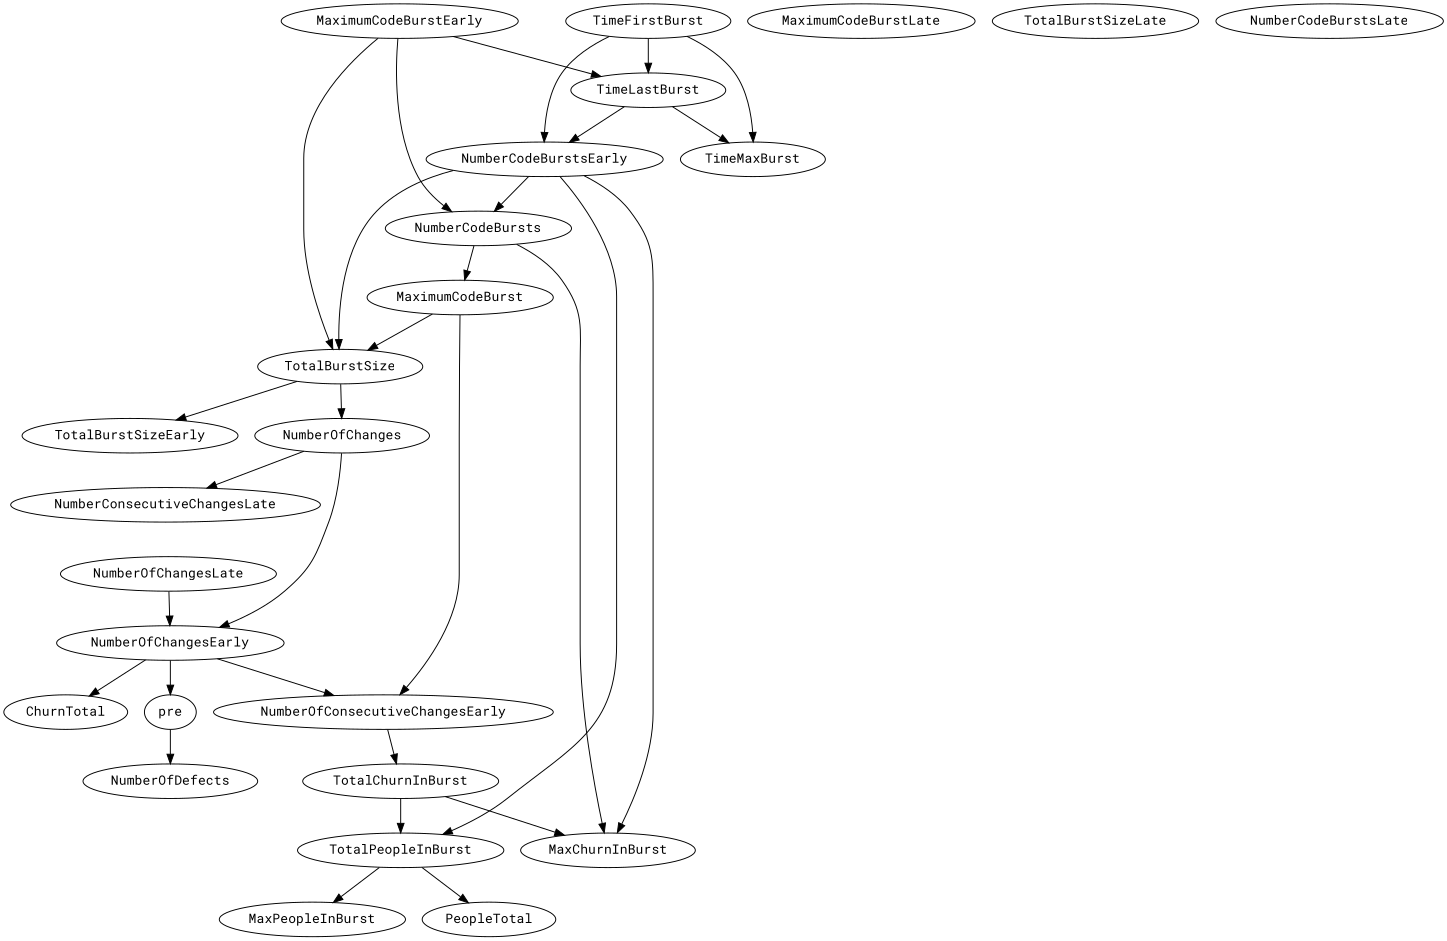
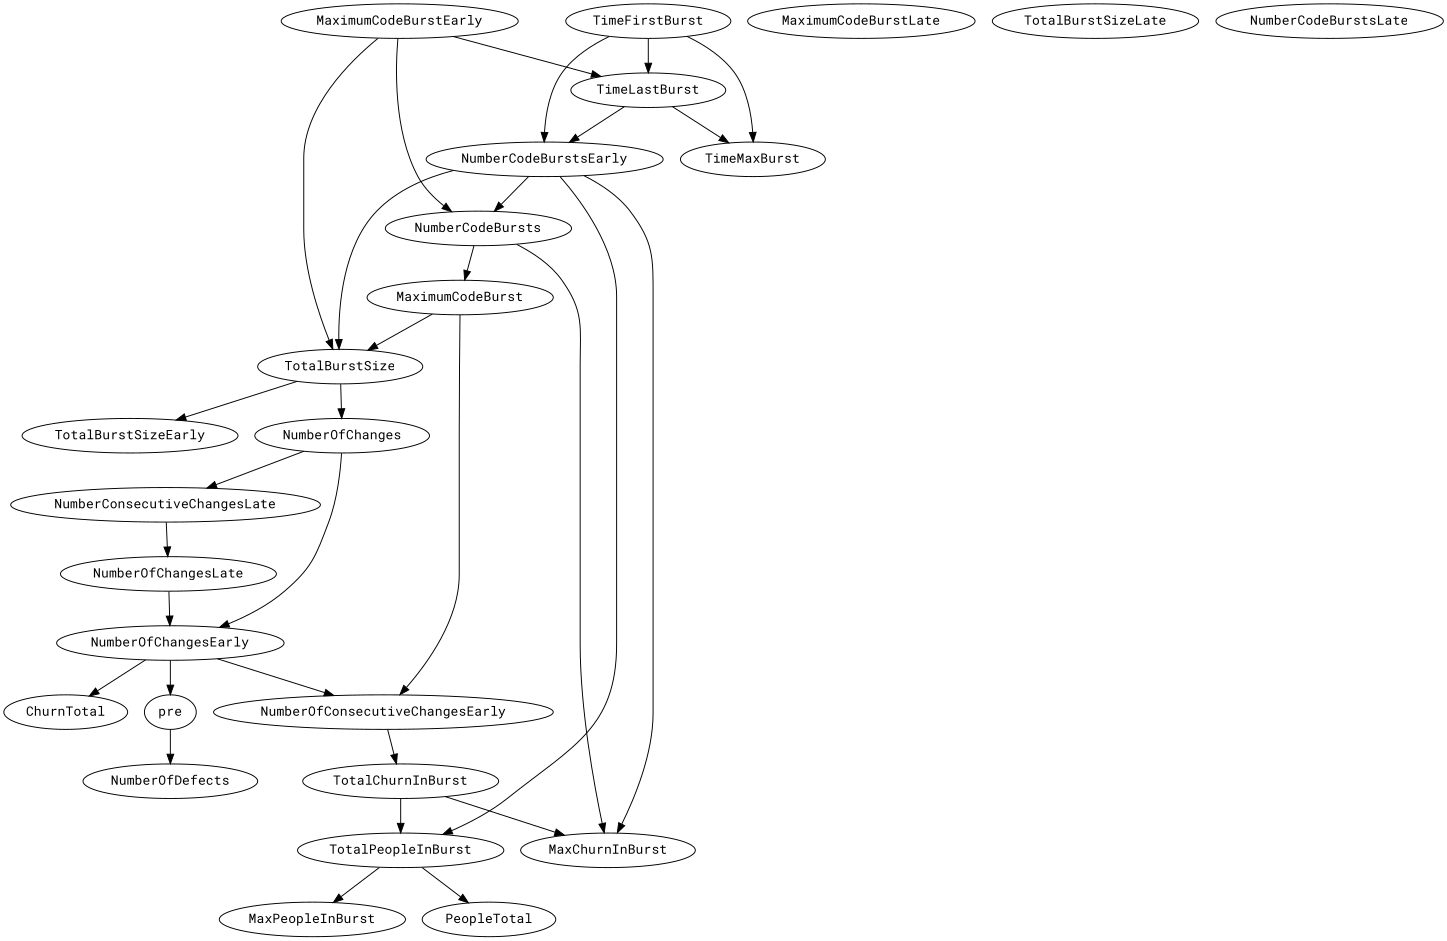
edge "NumberConsecutiveChangesLate" -> "NumberOfChangesLate": added
